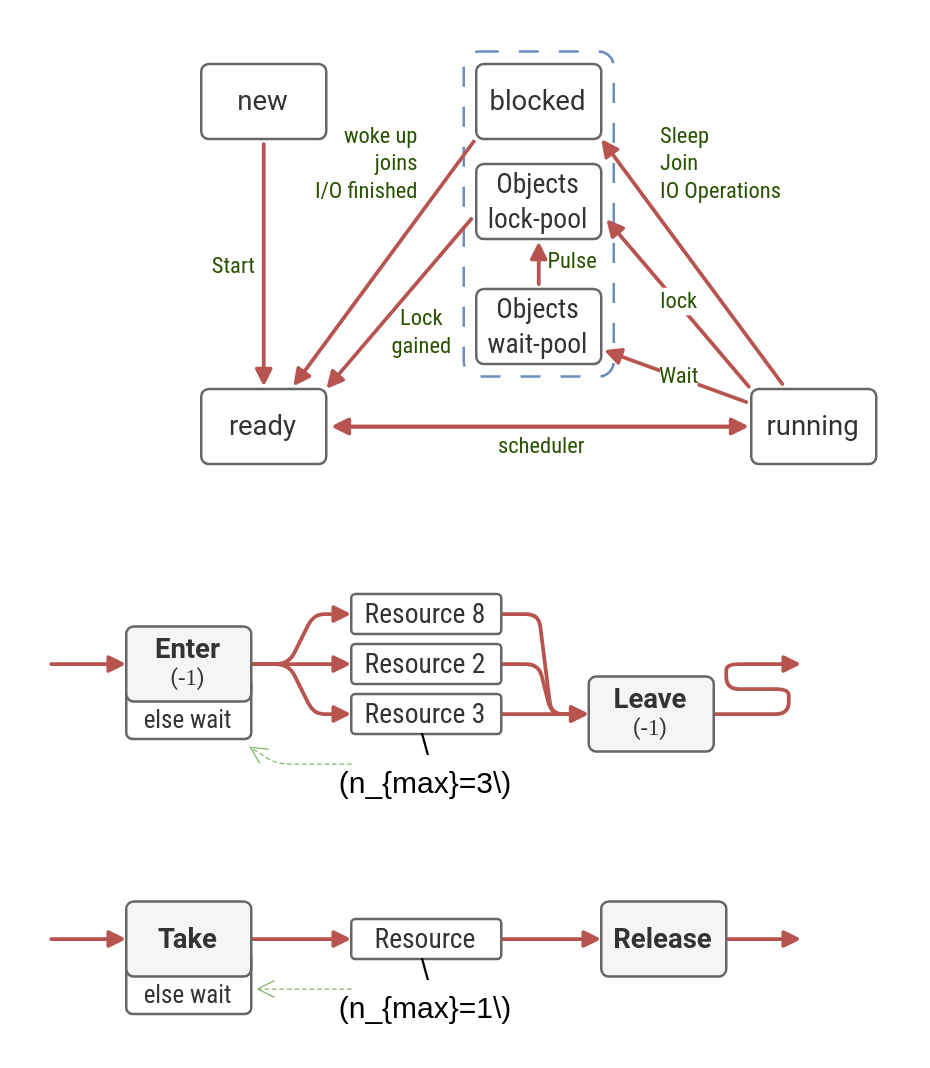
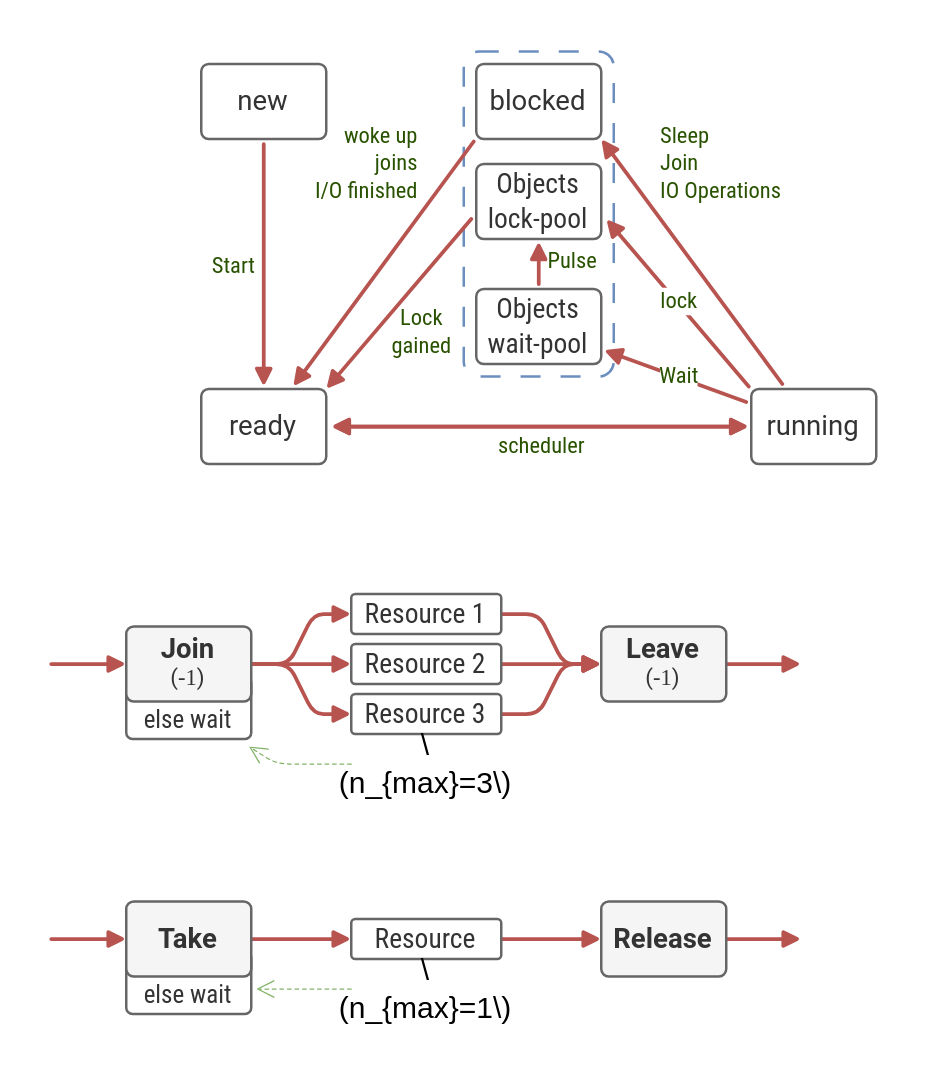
node "Resource 8": label "Resource 8" -> "Resource 1"
node "Enter (-1)": label "Enter (-1)" -> "Join (-1)"
node "Leave (-1)": moved (651, 714) -> (664, 664)
